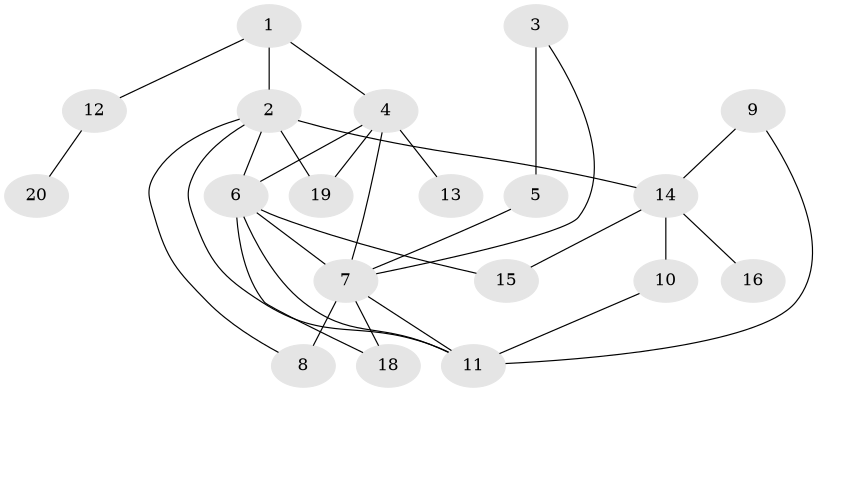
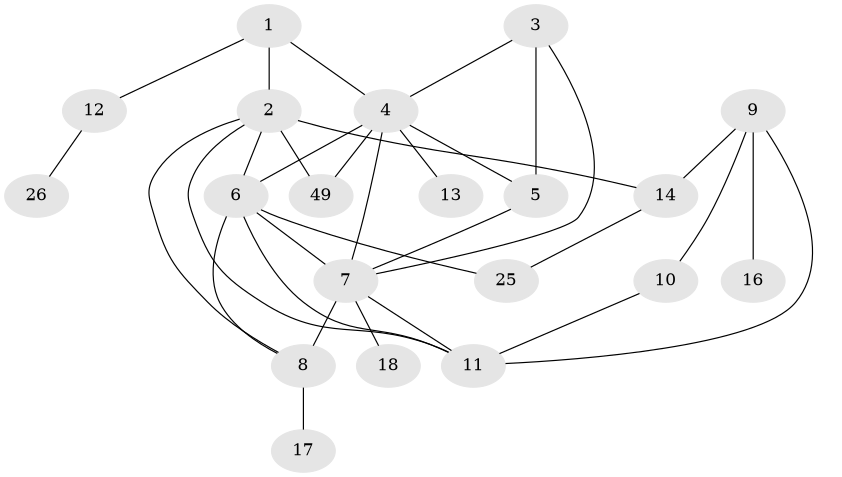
edge "3" -- "4": added
edge "4" -- "5": added
node "20": label "20" -> "26"
node "19": label "19" -> "49"
edge "14" -- "16": now "9" -- "16"
edge "14" -- "10": now "9" -- "10"
node "15": label "15" -> "25"
edge "6" -- "18": now "6" -- "8"
node "17": added
